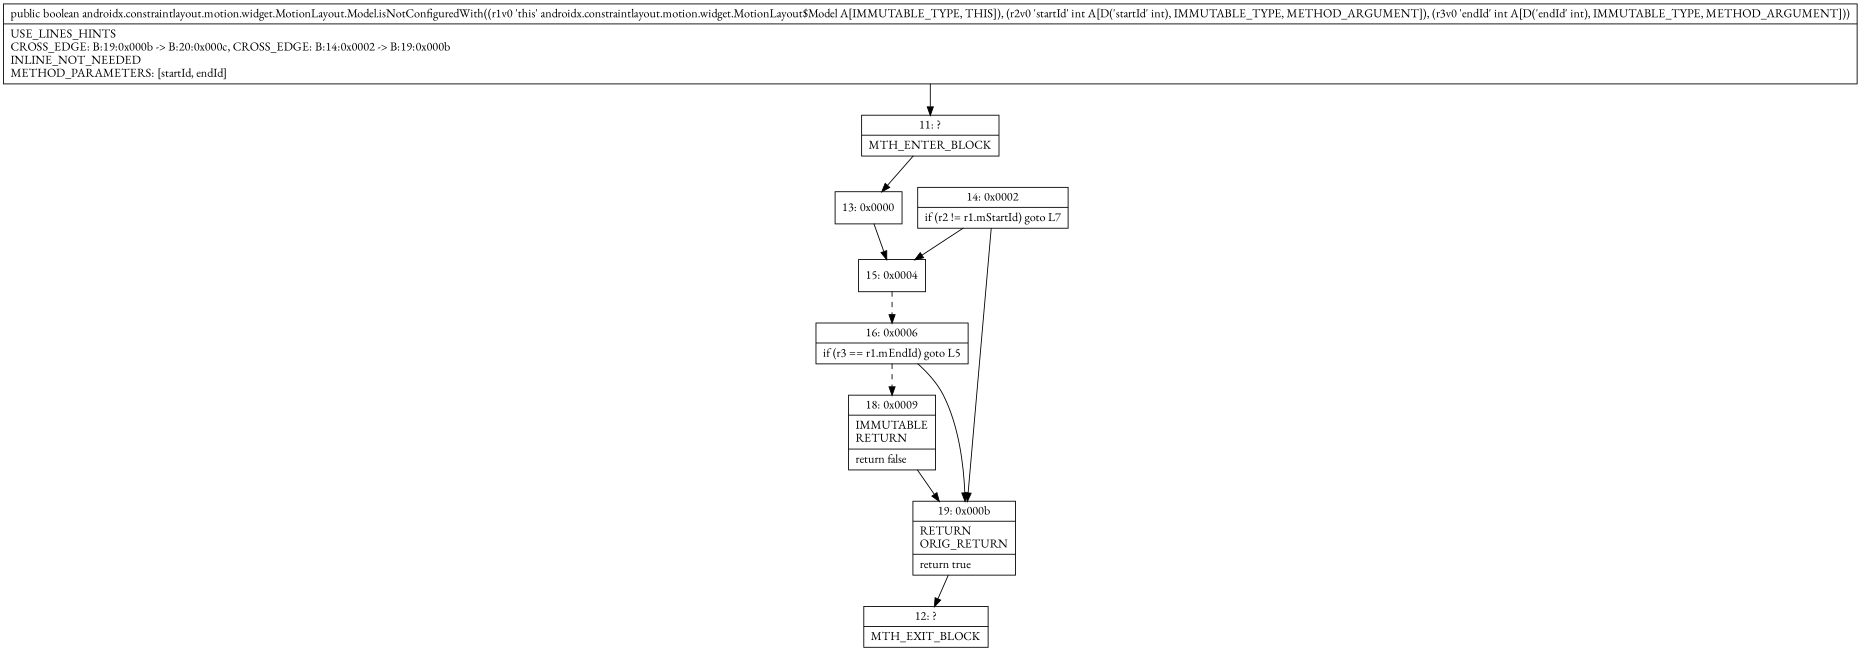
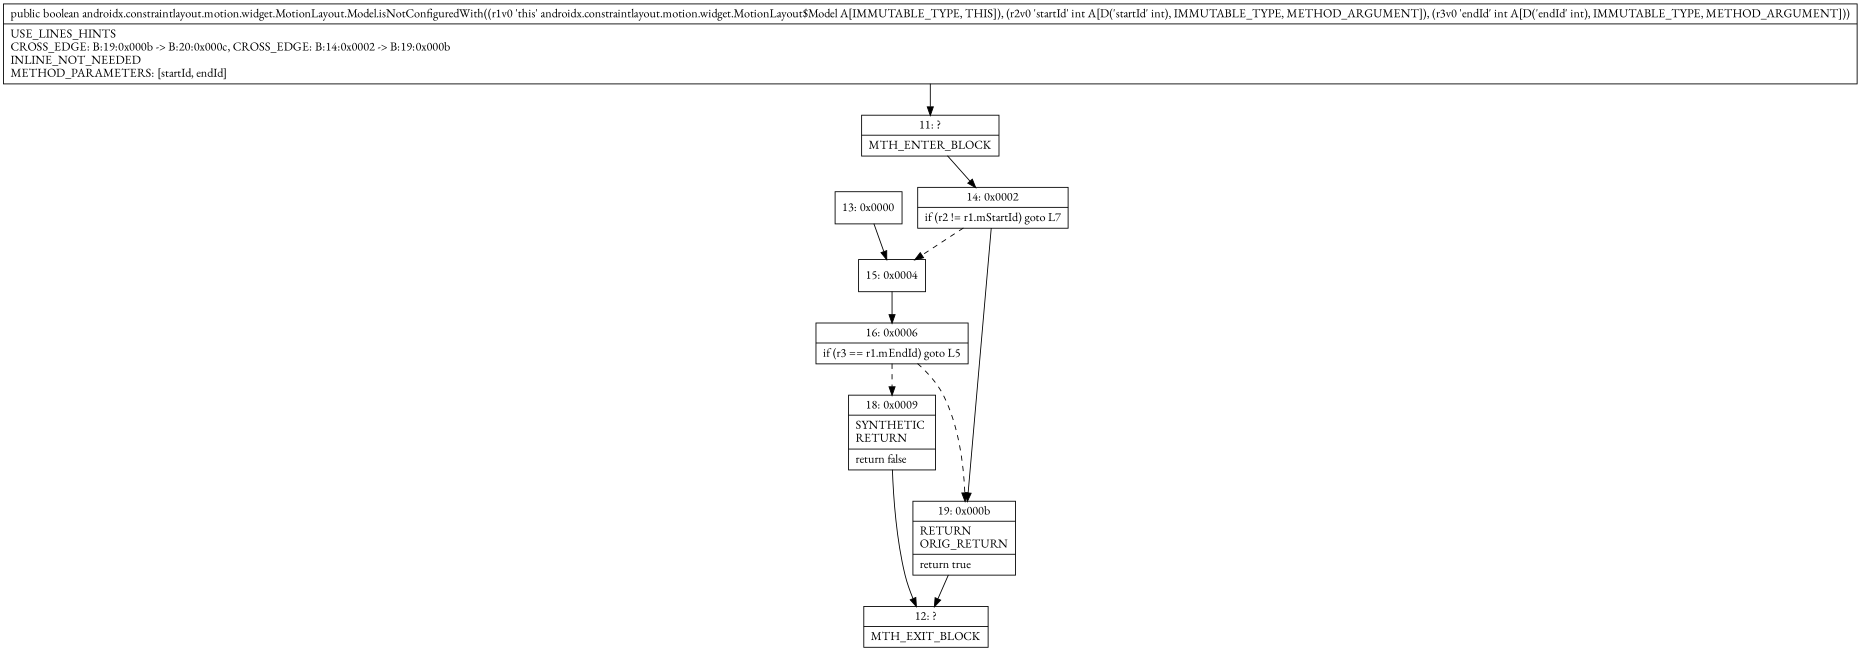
edge "11: ?" -> "13: 0x0000": now "11: ?" -> "14: 0x0002"
edge "14: 0x0002" -> "15: 0x0004": style solid -> dashed
edge "15: 0x0004" -> "16: 0x0006": style dashed -> solid
edge "16: 0x0006" -> "19: 0x000b": style solid -> dashed
node "18: 0x0009": text "IMMUTABLE" -> "SYNTHETIC"
edge "18: 0x0009" -> "19: 0x000b": now "18: 0x0009" -> "12: ?"
